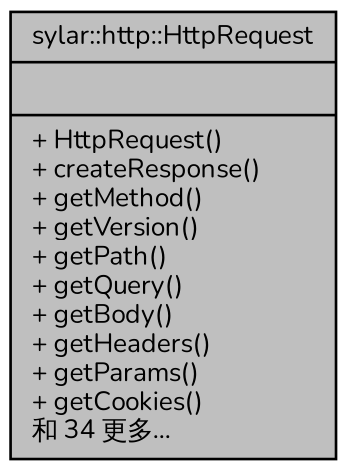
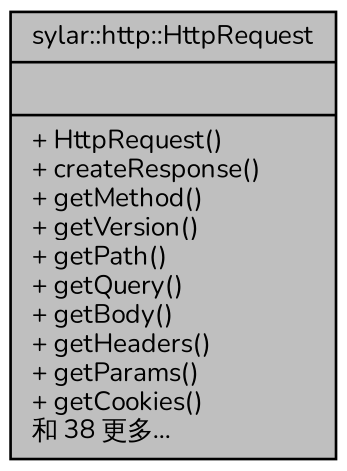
node "sylar::http::HttpRequest": text "和 34 更多..." -> "和 38 更多..."
